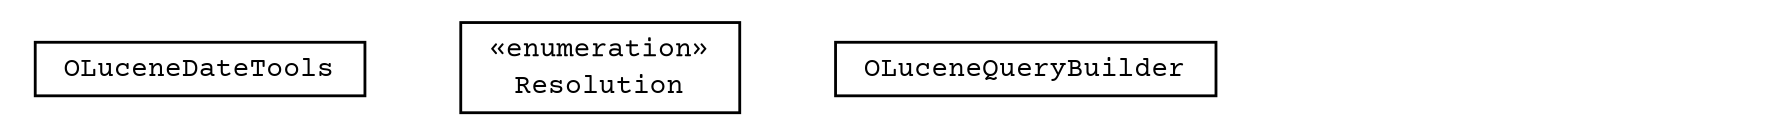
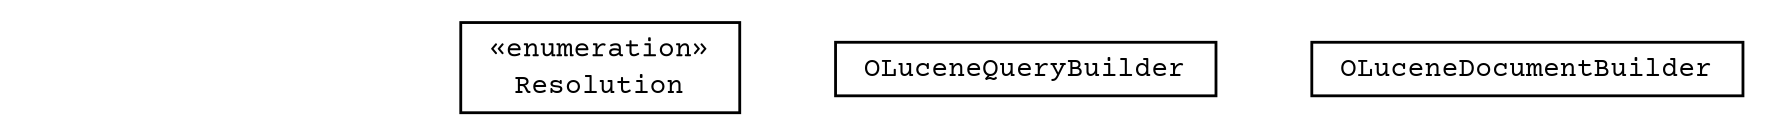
node "OLuceneDateTools": removed
node "OLuceneDocumentBuilder": added
